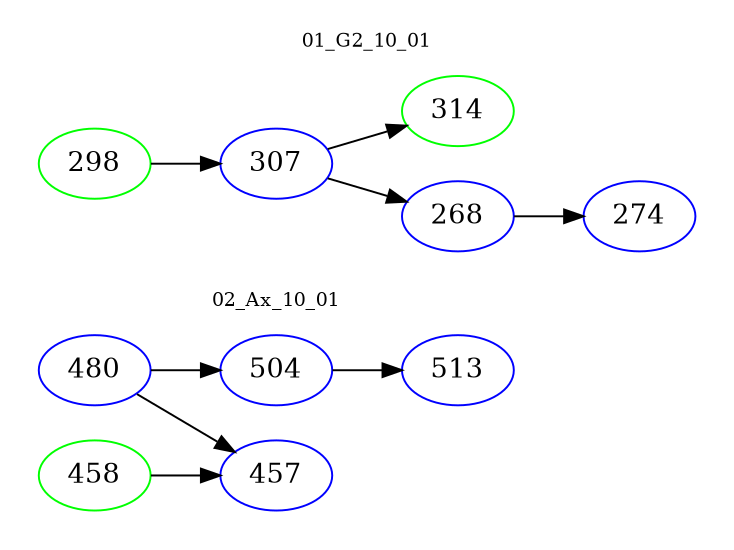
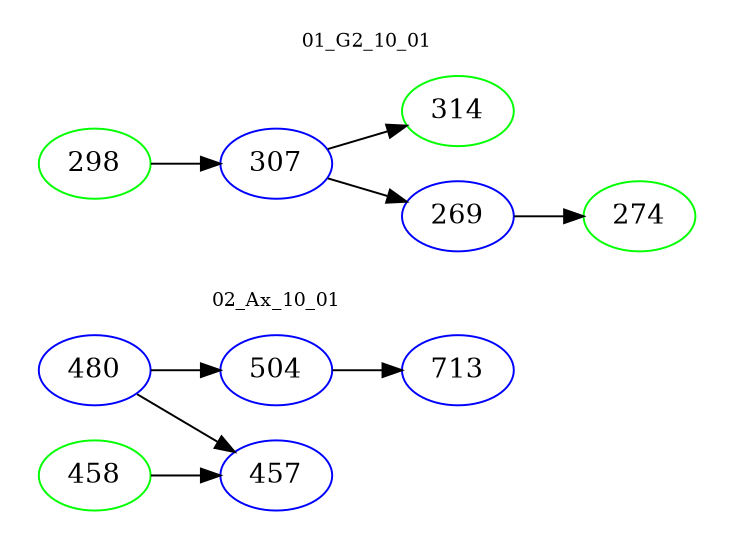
node "268": label "268" -> "269"
node "274": color blue -> green
node "513": label "513" -> "713"
